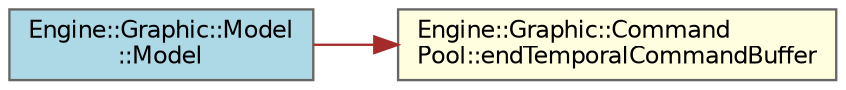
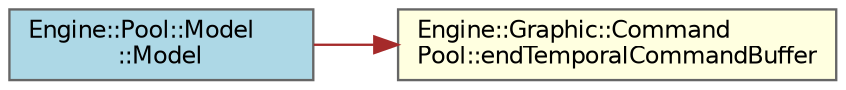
node "Engine::Graphic::Model ::Model": label "Engine::Graphic::Model ::Model" -> "Engine::Pool::Model ::Model"
